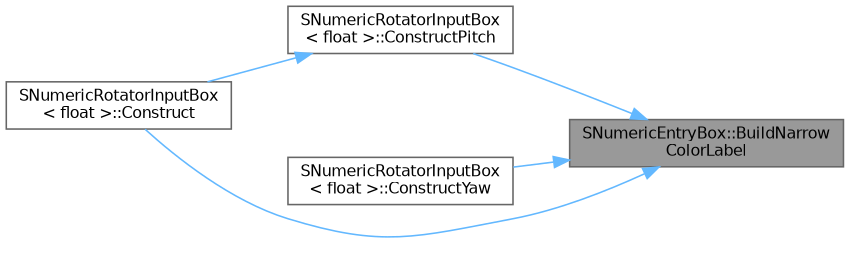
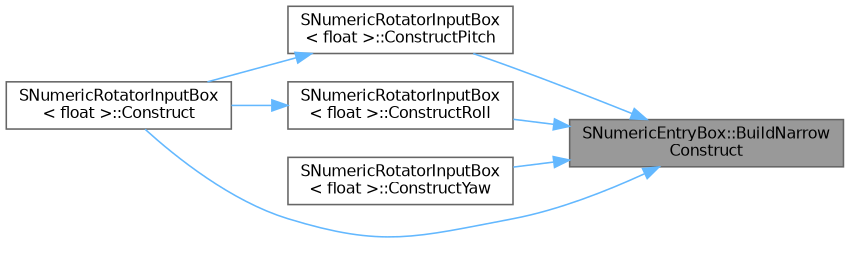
node "SNumericRotatorInputBox < float >::ConstructRoll": added
node "SNumericEntryBox::BuildNarrow ColorLabel": label "SNumericEntryBox::BuildNarrow ColorLabel" -> "SNumericEntryBox::BuildNarrow Construct"
